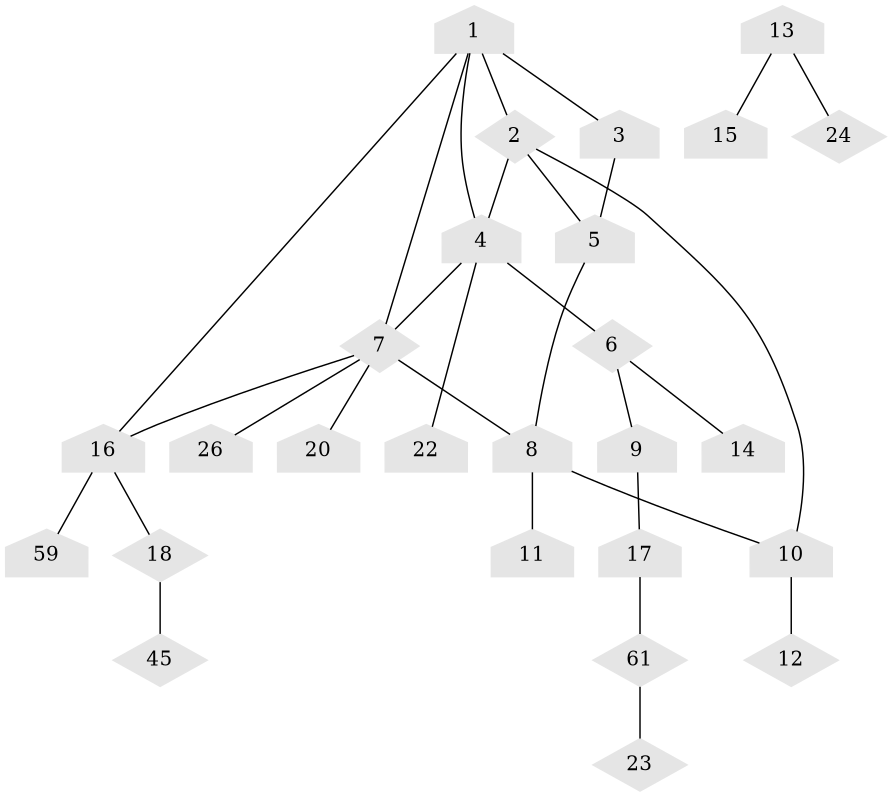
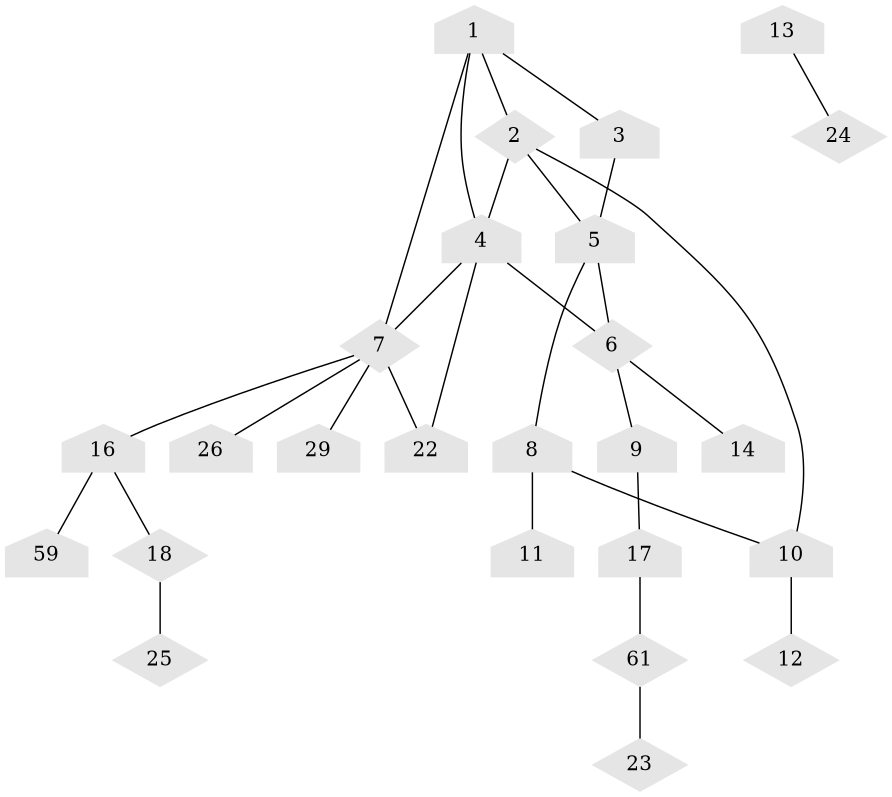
node "15": removed
edge "1" -- "16": removed
edge "5" -- "6": added
edge "7" -- "8": now "7" -- "22"
node "20": label "20" -> "29"
node "45": label "45" -> "25"
